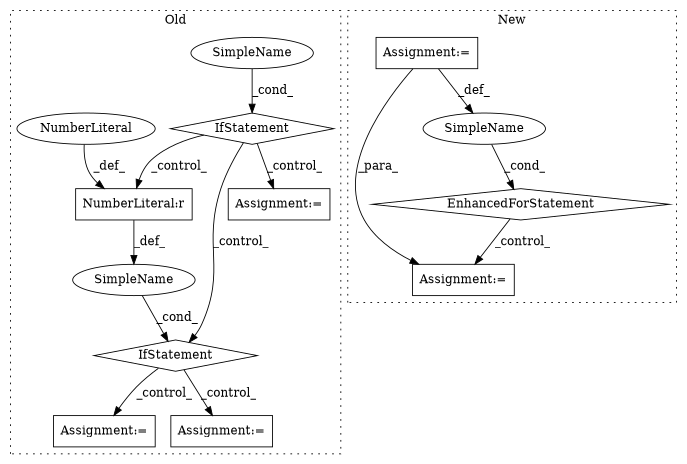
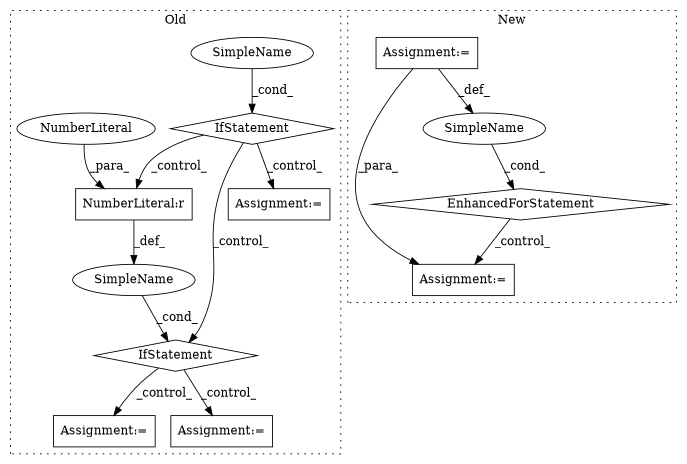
edge "NumberLiteral" -> "NumberLiteral:r": label "_def_" -> "_para_"
